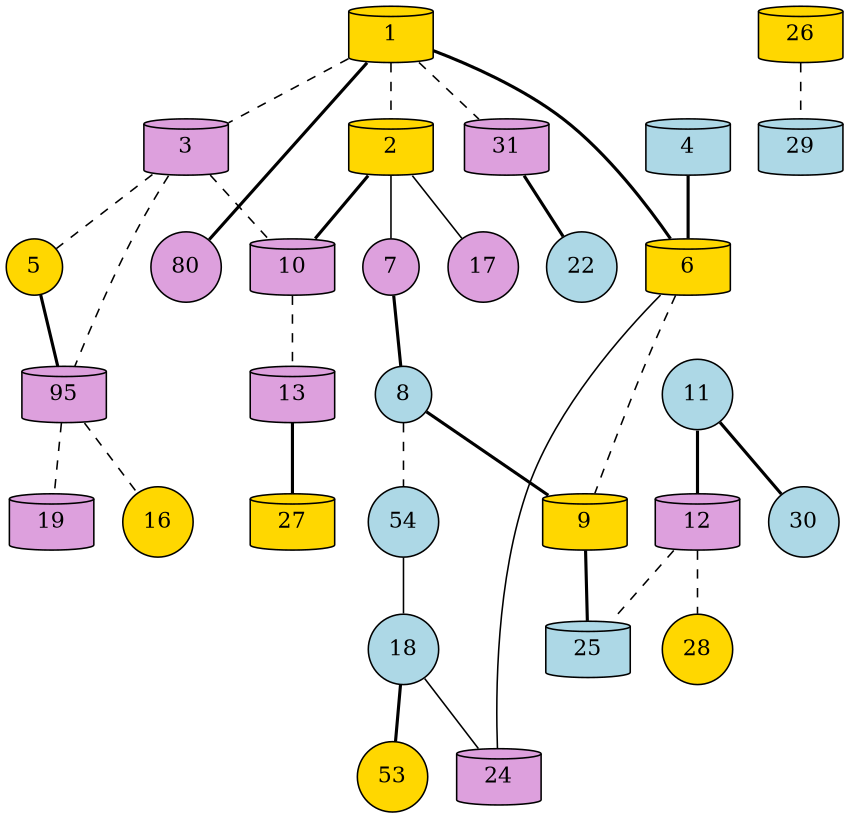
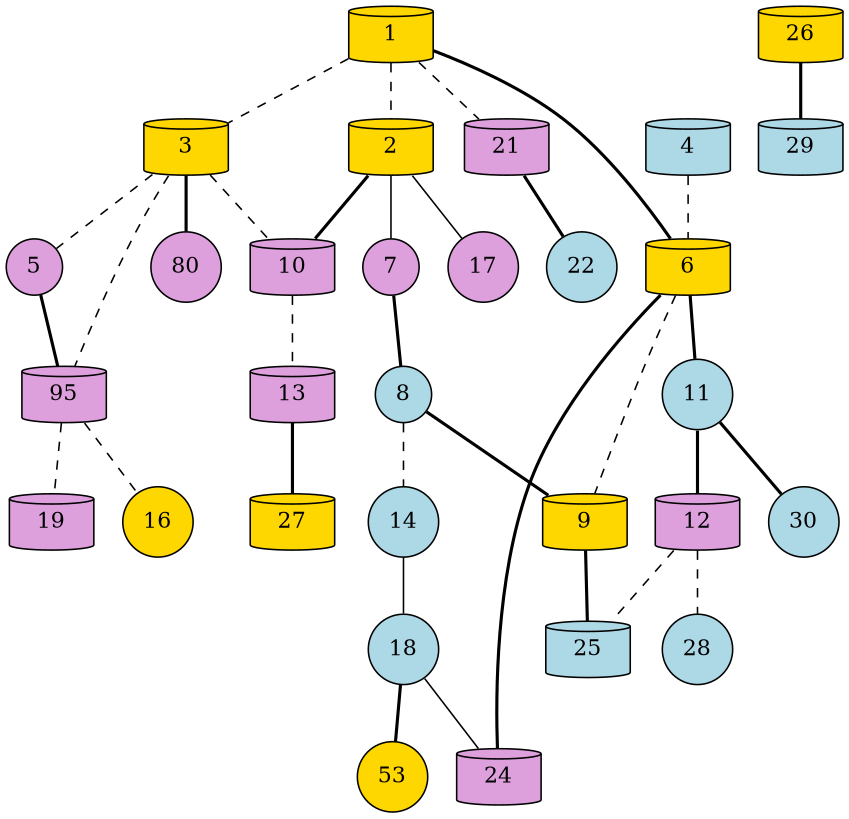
edge "26" -- "29": style dashed -> bold
node "3": fillcolor plum -> gold
node "31": label "31" -> "21"
edge "1" -- "80": now "3" -- "80"
edge "4" -- "6": style bold -> dashed
node "5": fillcolor gold -> plum
edge "6" -- "11": added
edge "6" -- "24": style solid -> bold
node "54": label "54" -> "14"
node "28": fillcolor gold -> lightblue
